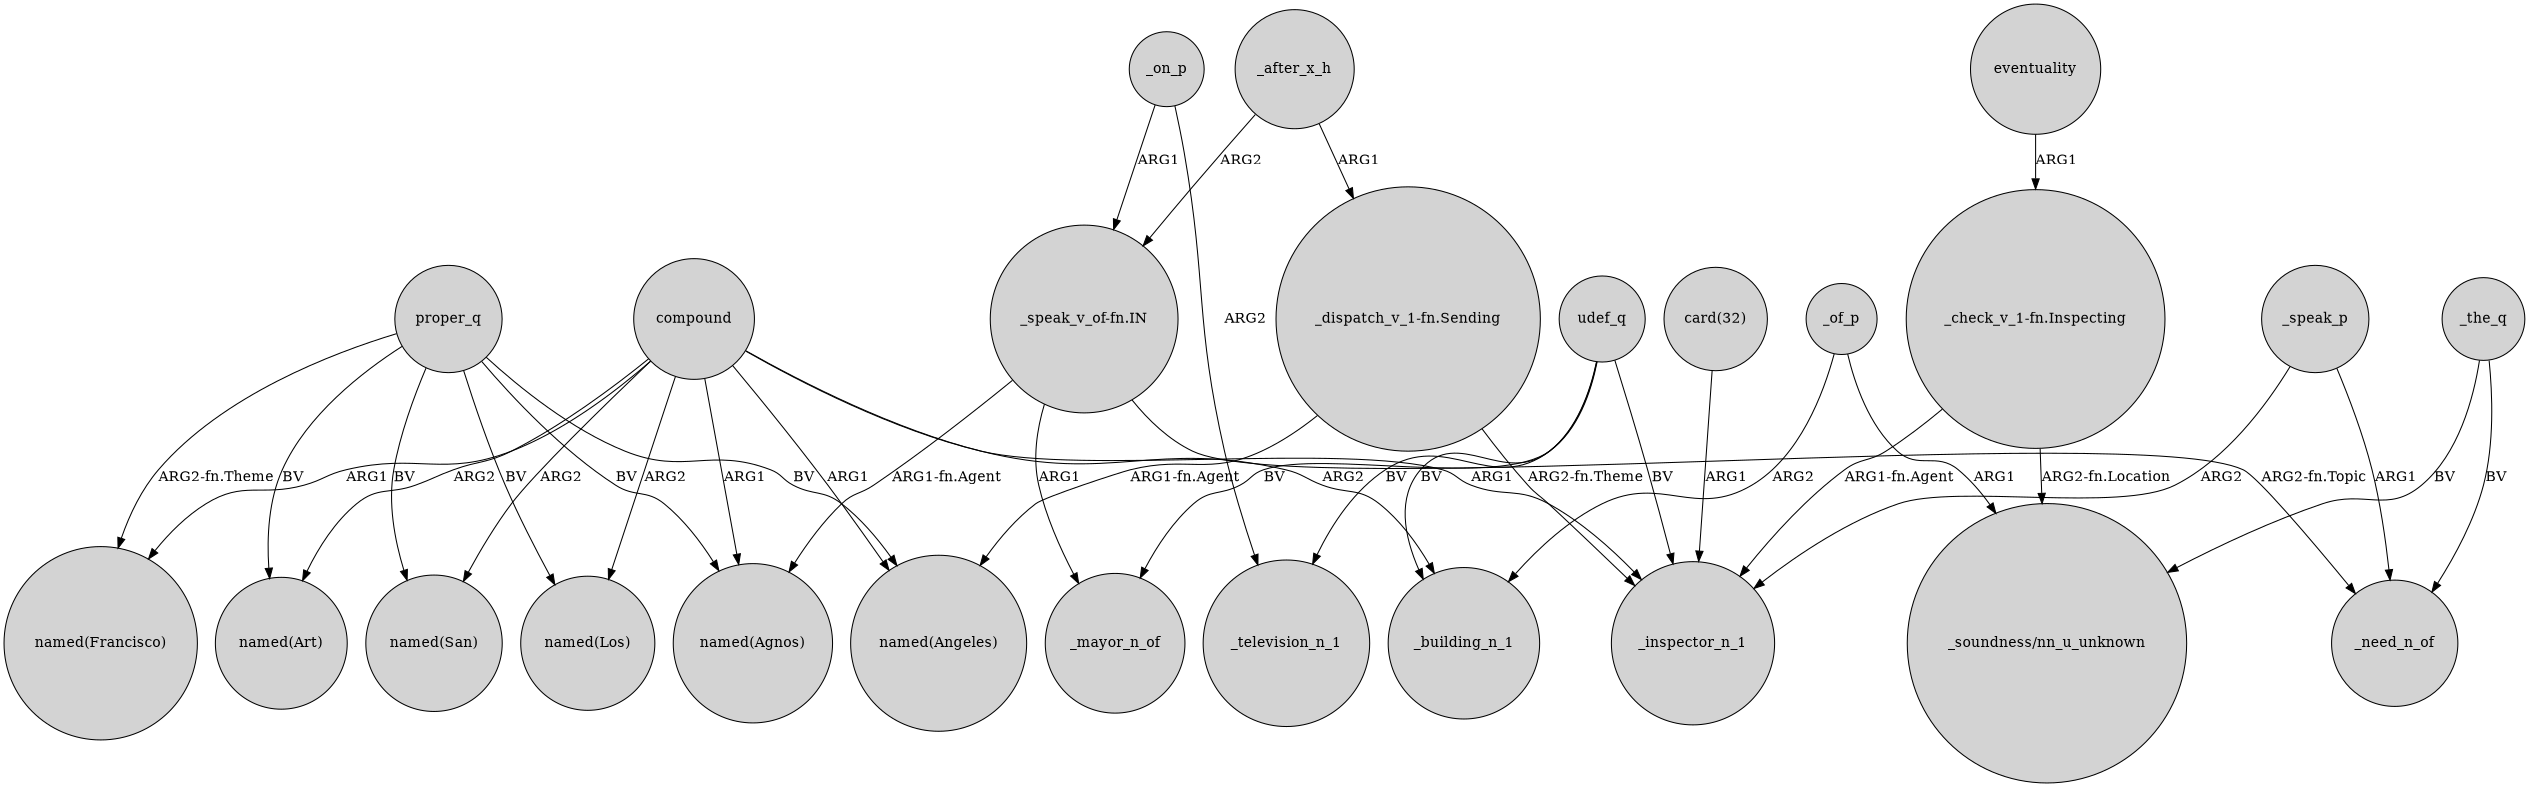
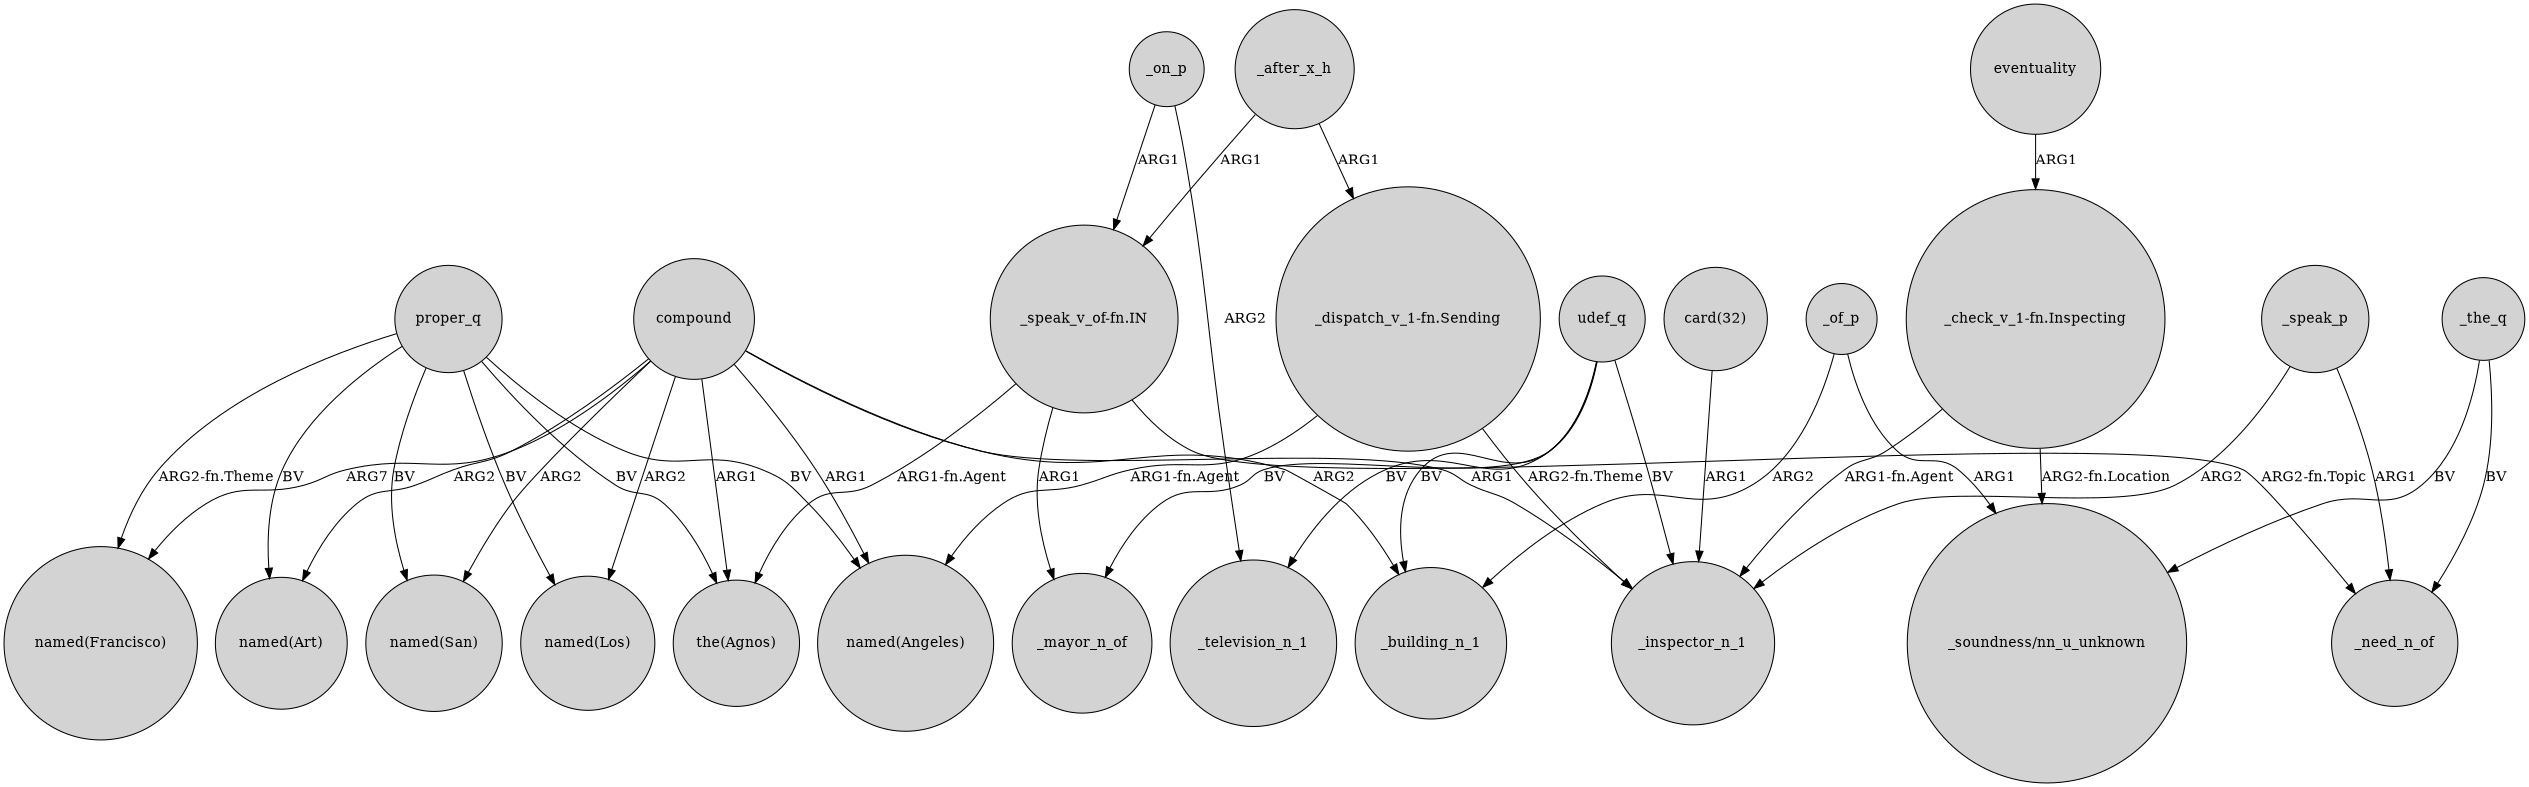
edge "_after_x_h" -> "_speak_v_of-fn.IN": label "ARG2" -> "ARG1"
edge "compound" -> "named(Francisco)": label "ARG1" -> "ARG7"
node "named(Agnos)": label "named(Agnos)" -> "the(Agnos)"
